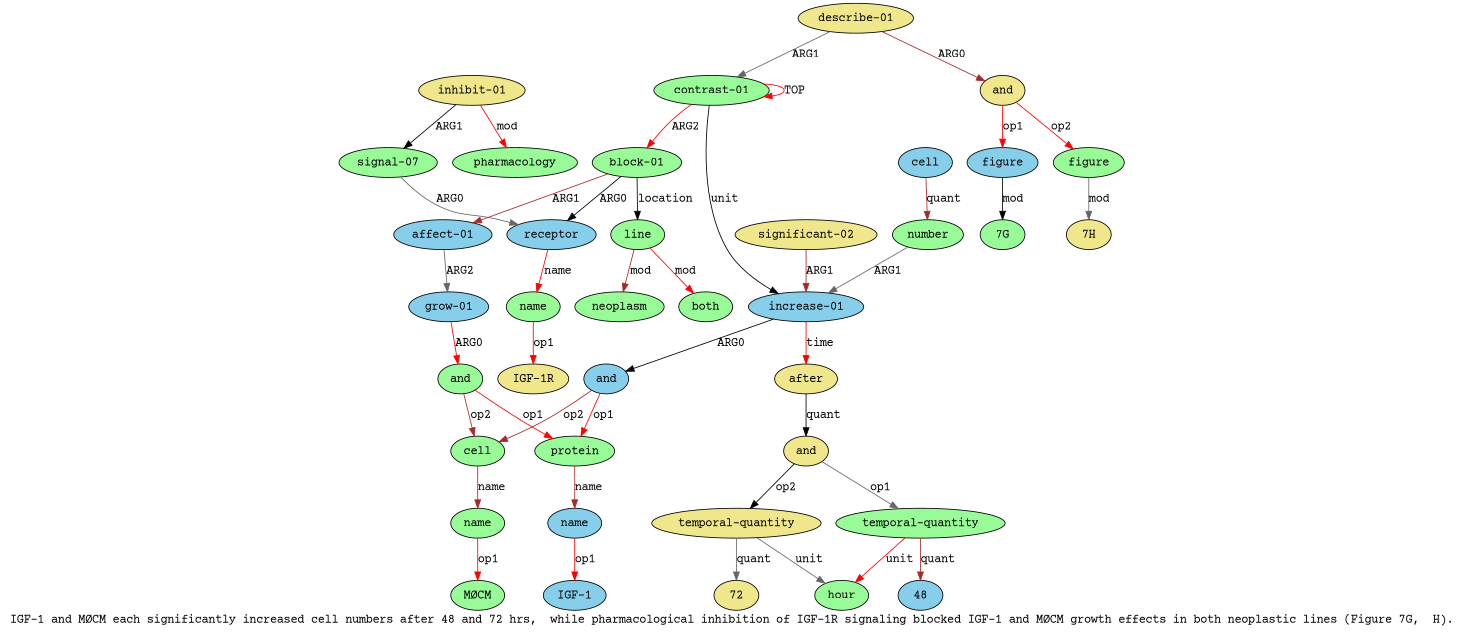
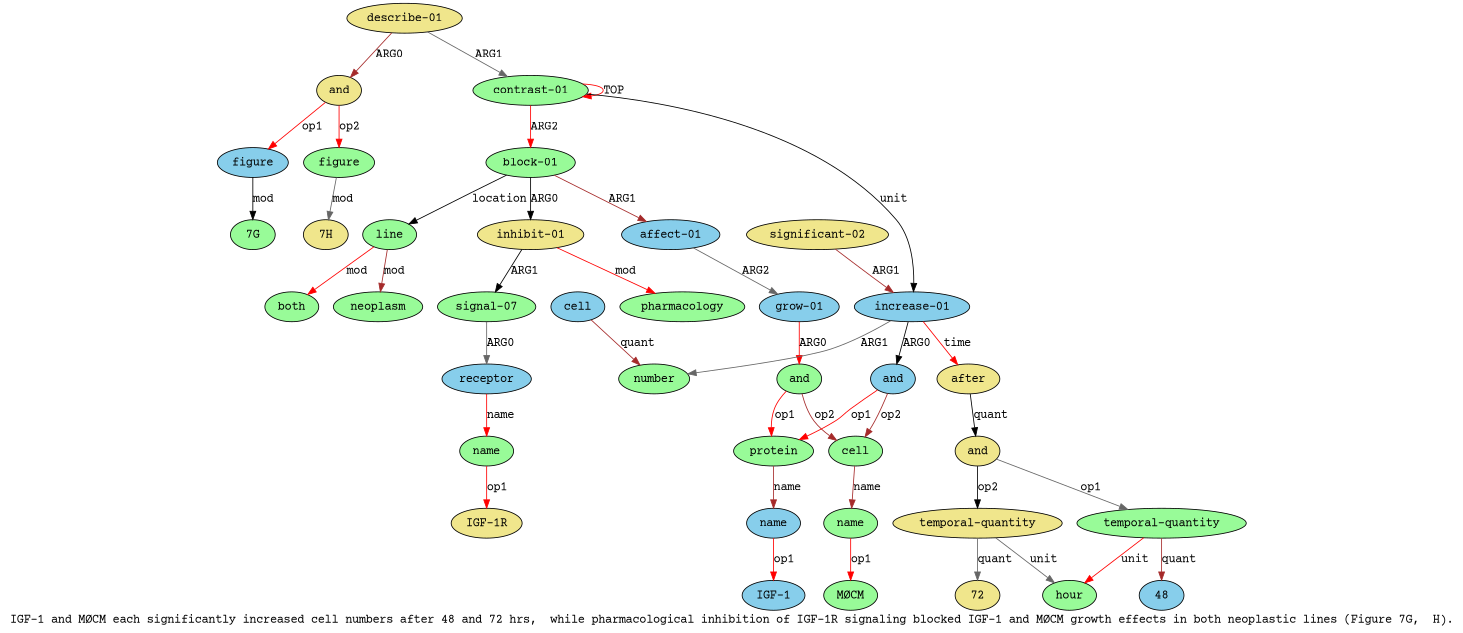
edge "block-01" -> "receptor": now "block-01" -> "inhibit-01"
edge "number" -> "increase-01": reversed
